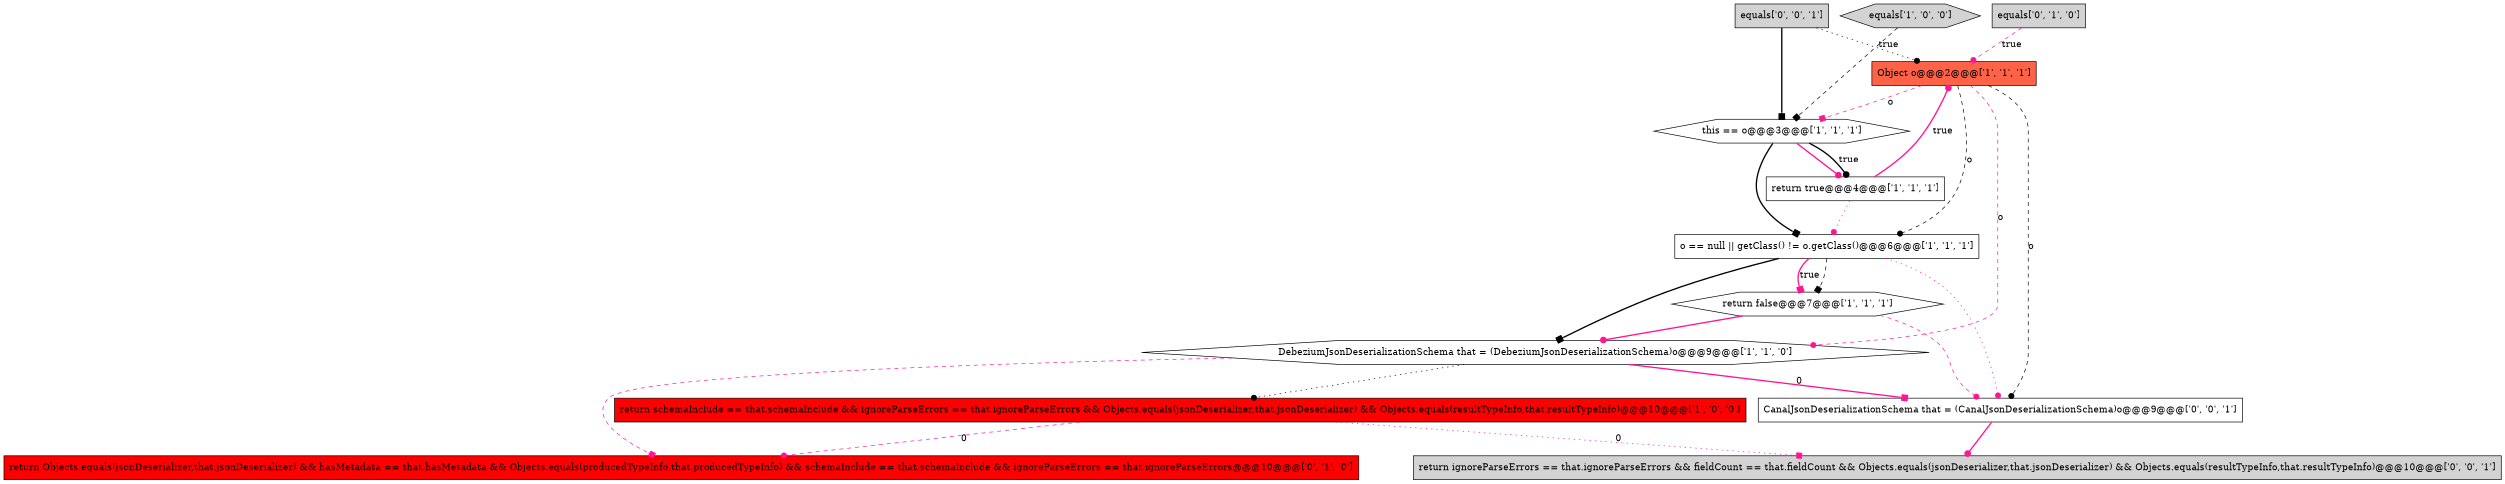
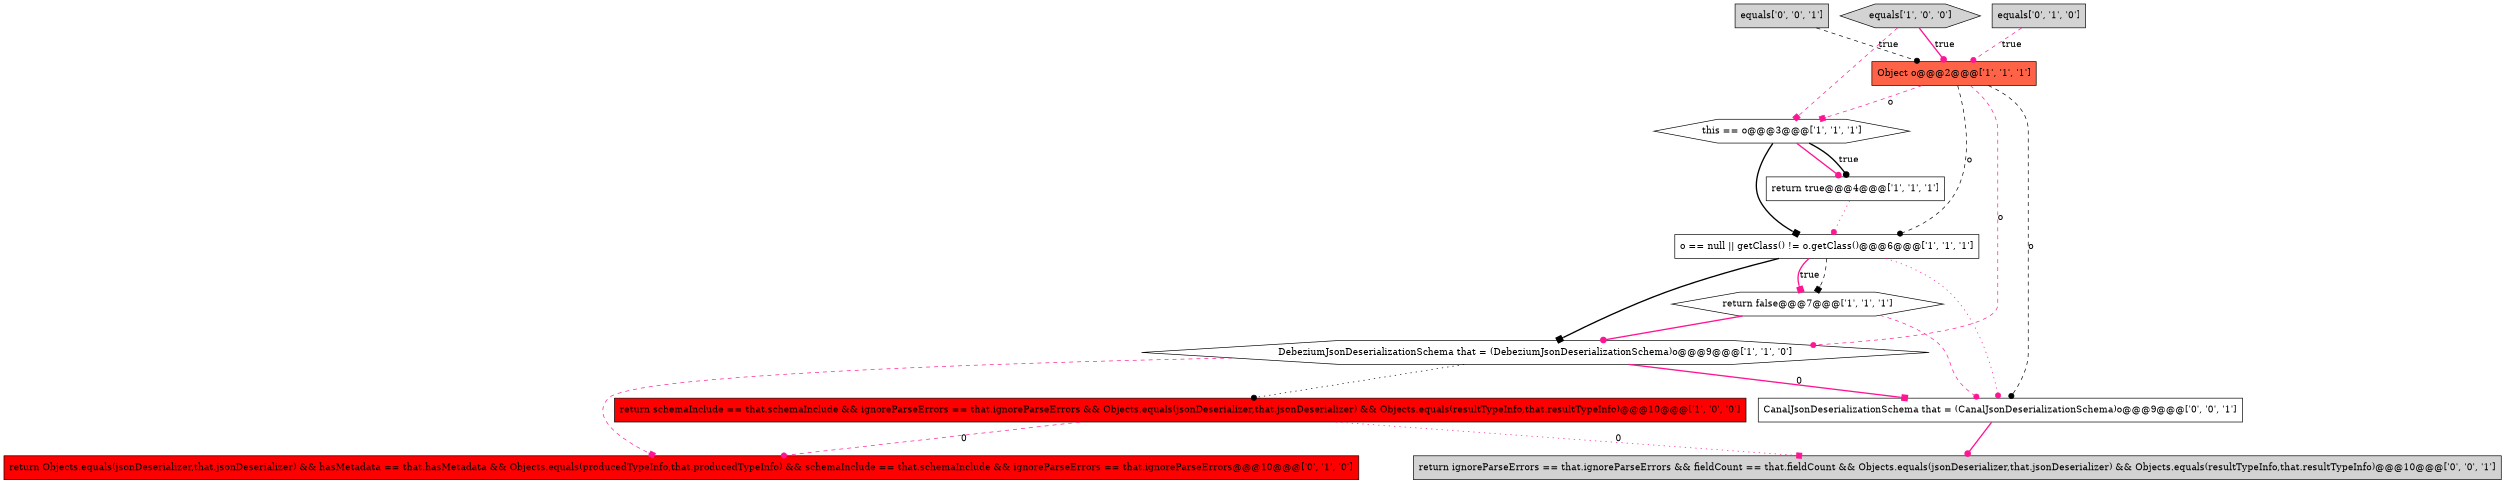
edge "equals['0', '0', '1']" -> "Object o@@@2@@@['1', '1', '1']": style dotted -> dashed
edge "equals['0', '0', '1']" -> "this == o@@@3@@@['1', '1', '1']": removed
edge "equals['1', '0', '0']" -> "this == o@@@3@@@['1', '1', '1']": color black -> deeppink
edge "return true@@@4@@@['1', '1', '1']" -> "Object o@@@2@@@['1', '1', '1']": now "equals['1', '0', '0']" -> "Object o@@@2@@@['1', '1', '1']"
